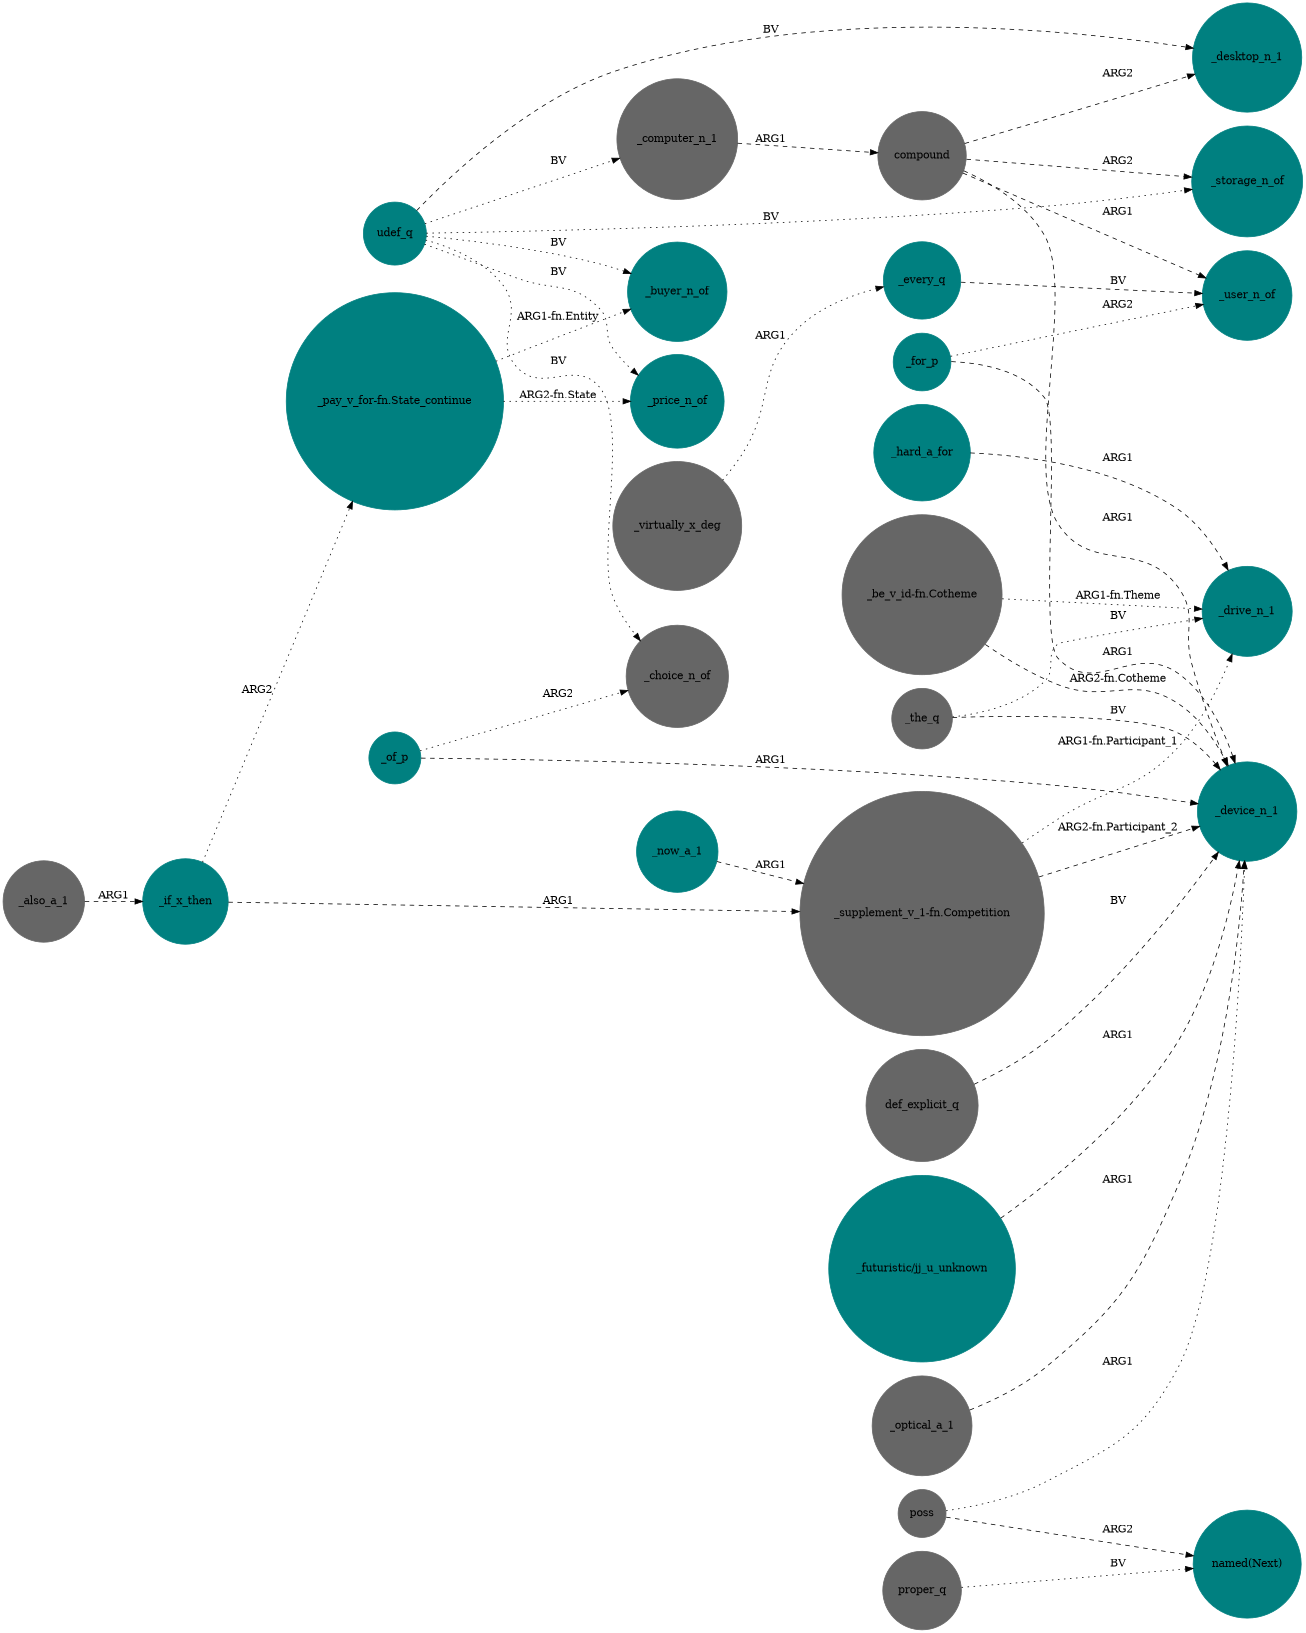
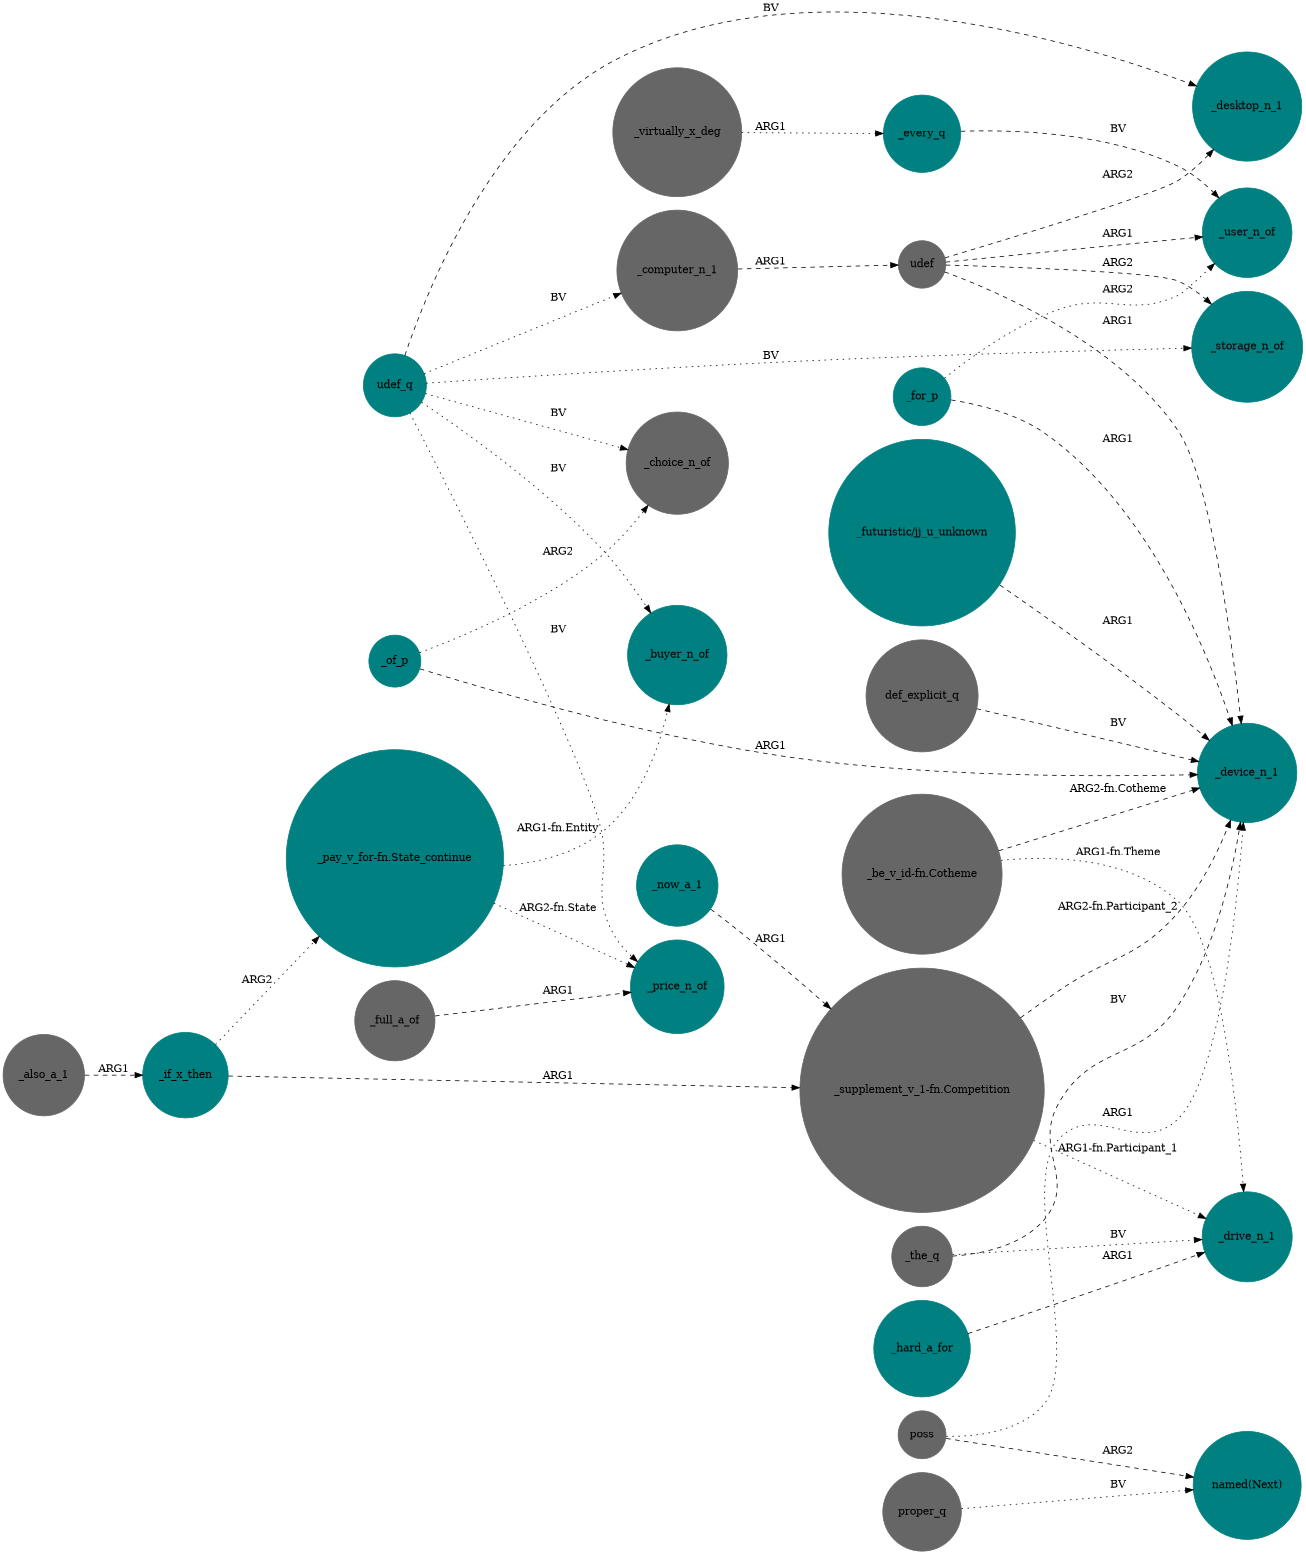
node "compound": label "compound" -> "udef"
node "_full_a_of": added
node "_optical_a_1": removed
